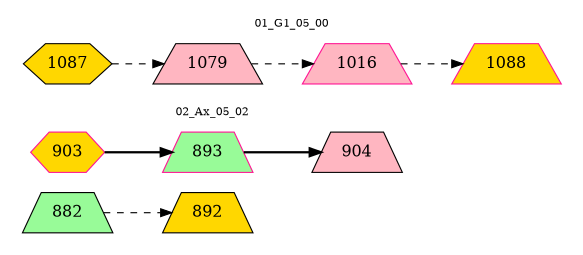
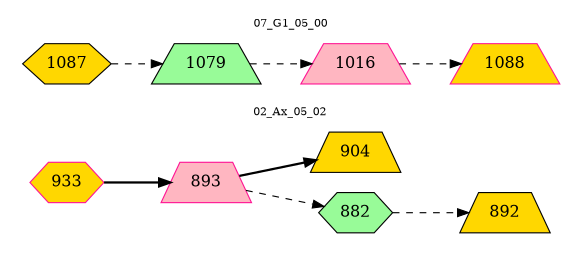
cluster "01_G1_05_00": label "01_G1_05_00" -> "07_G1_05_00"
node "1079": fillcolor lightpink -> palegreen
node "903": label "903" -> "933"
node "893": fillcolor palegreen -> lightpink
node "904": fillcolor lightpink -> gold
edge "893" -> "882": added
node "882": shape trapezium -> hexagon
